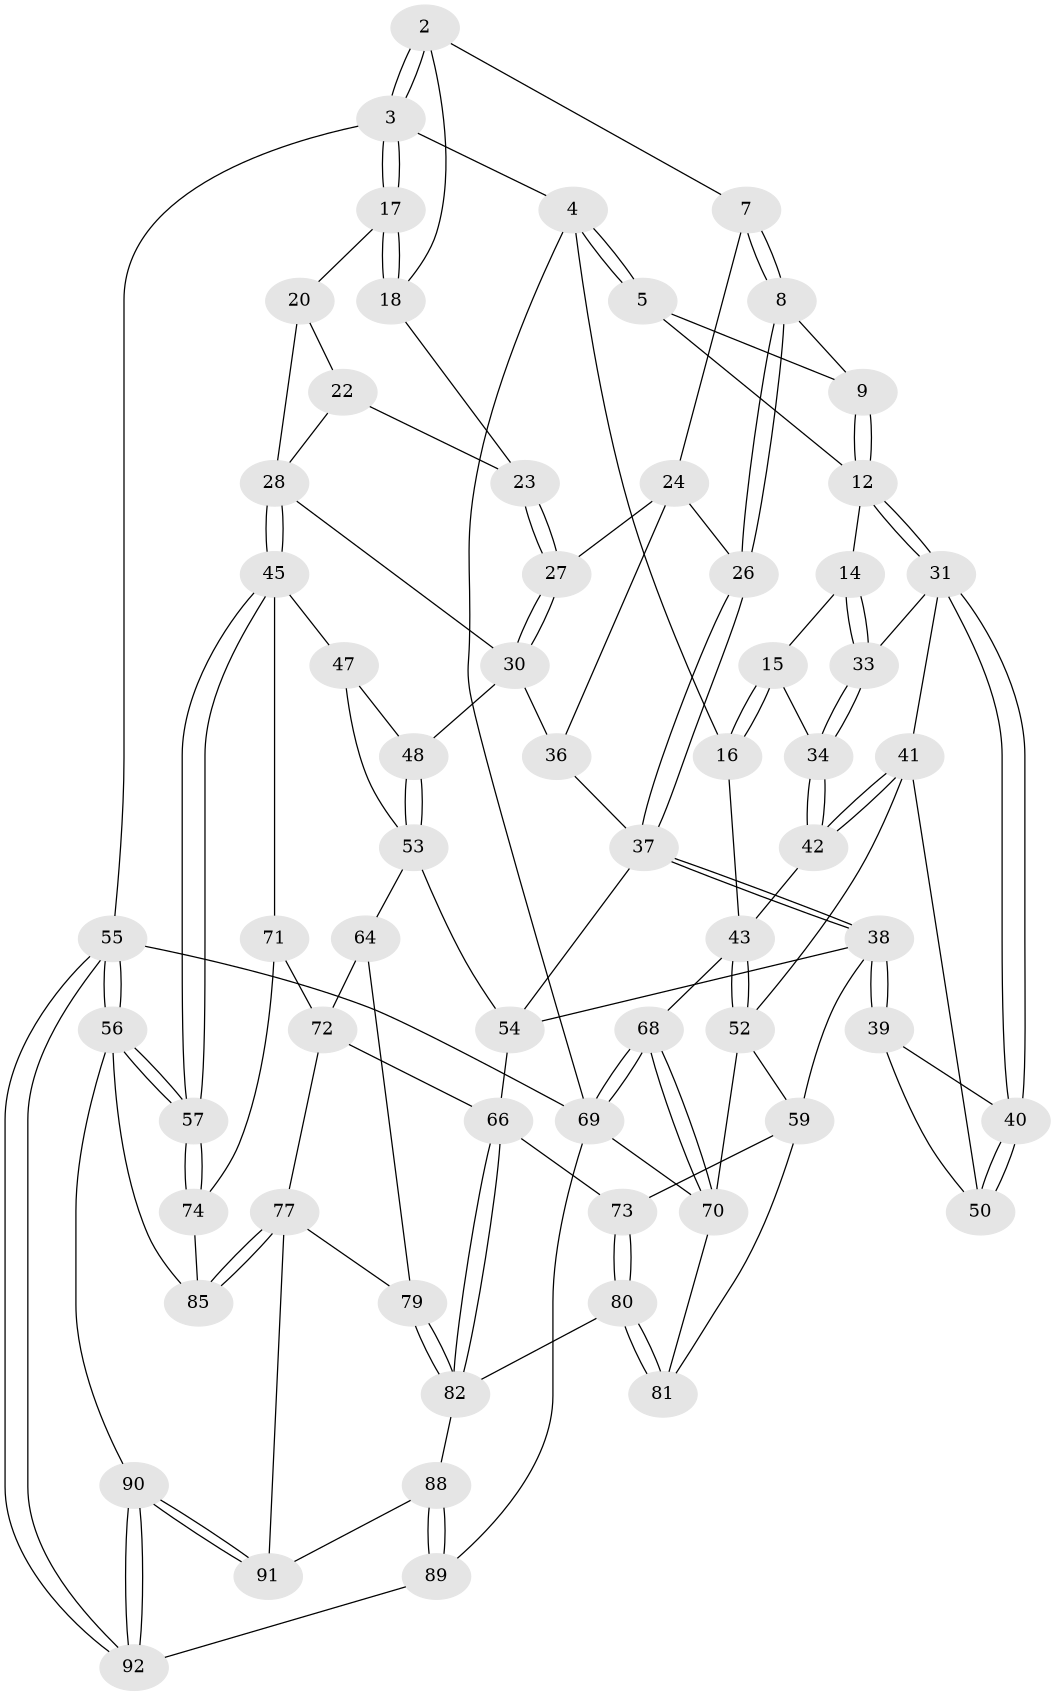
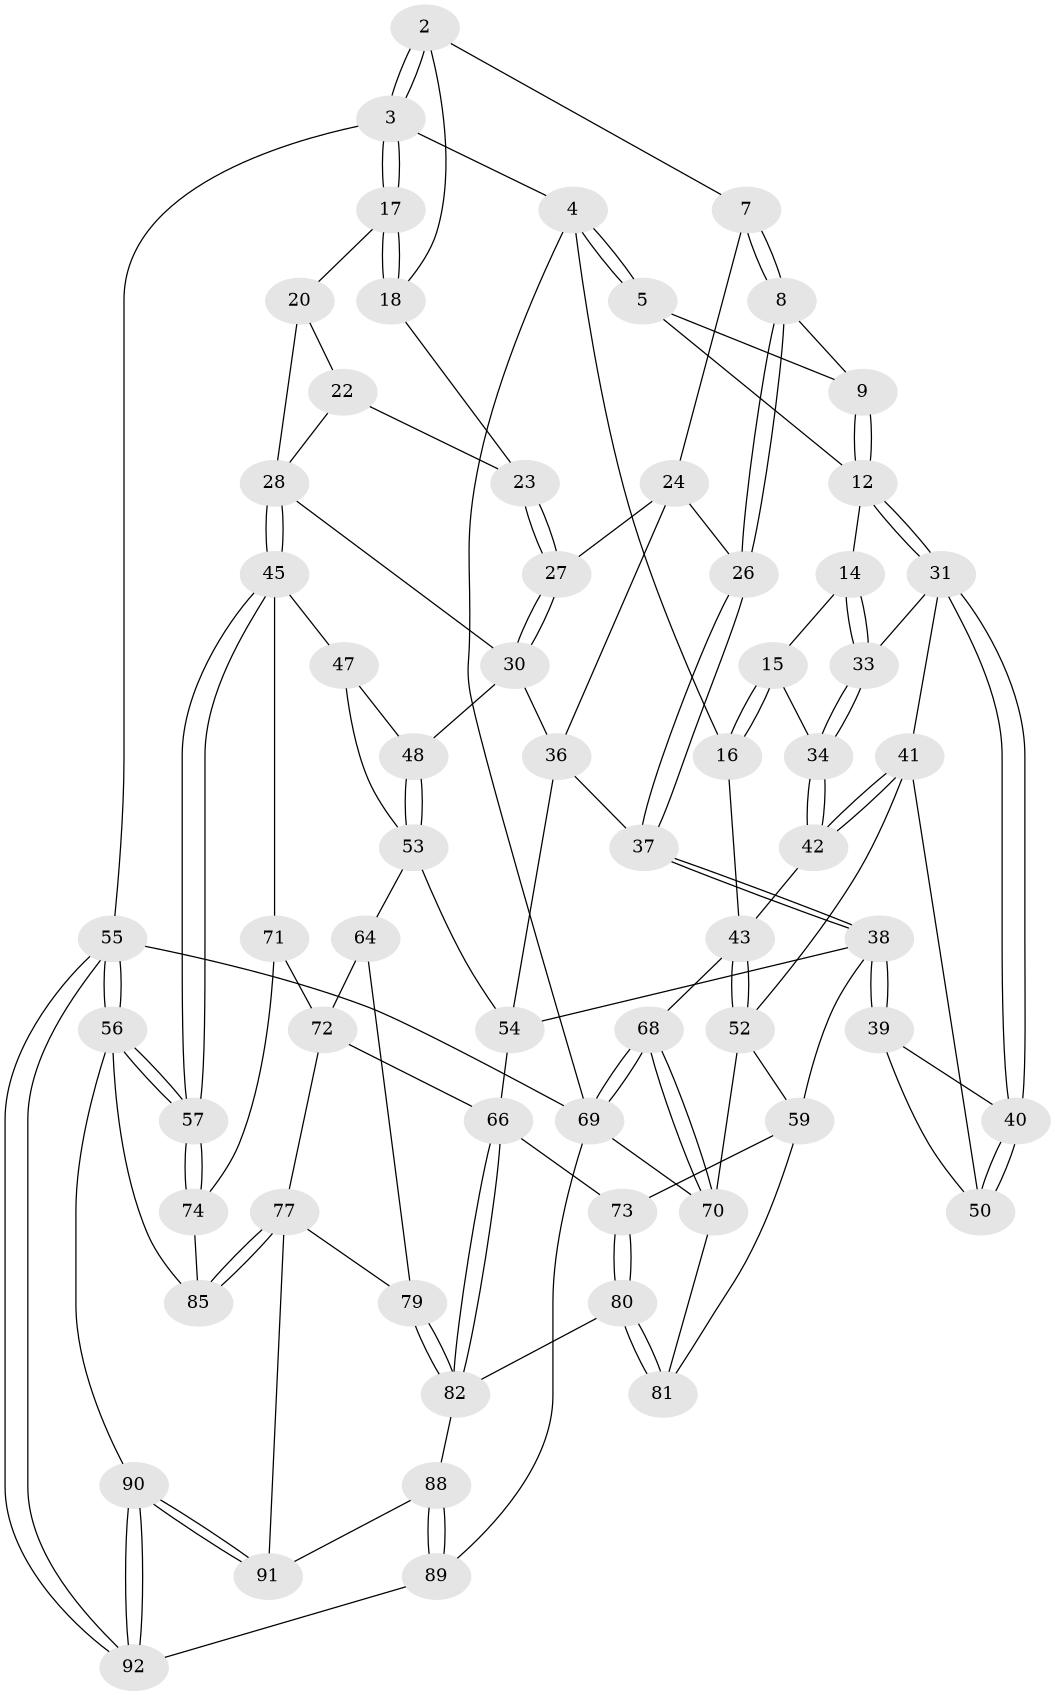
edge "37" -- "54": now "36" -- "54"
